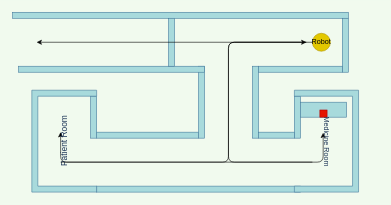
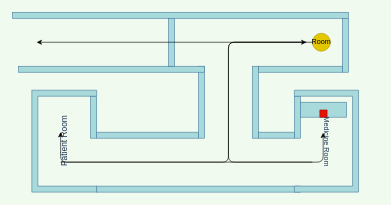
node "Robot": label "Robot" -> "Room"
